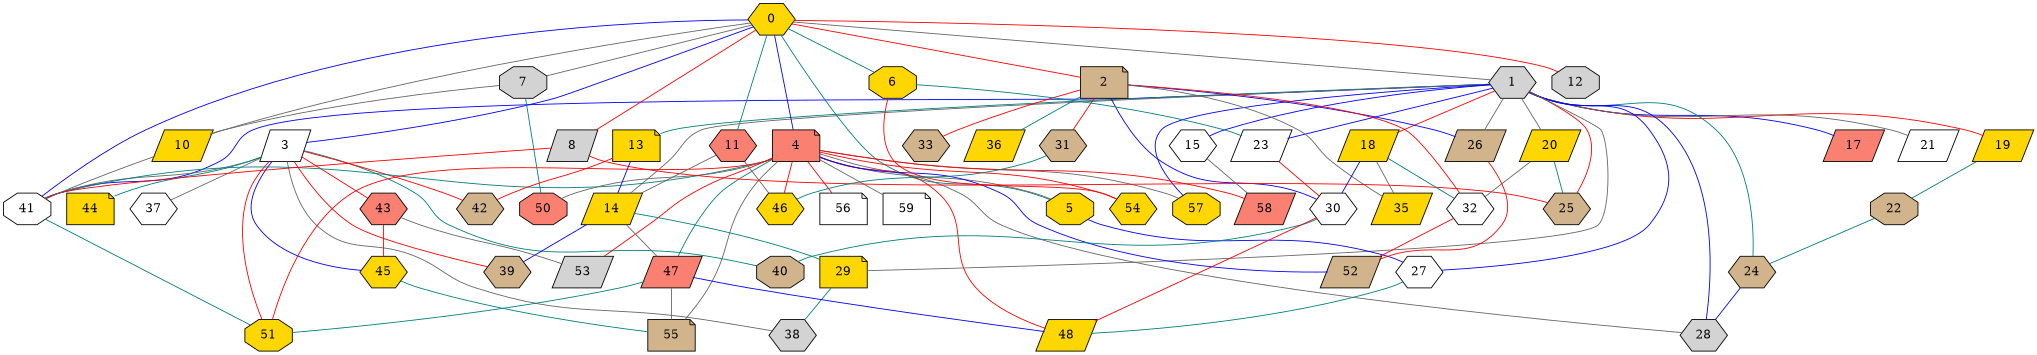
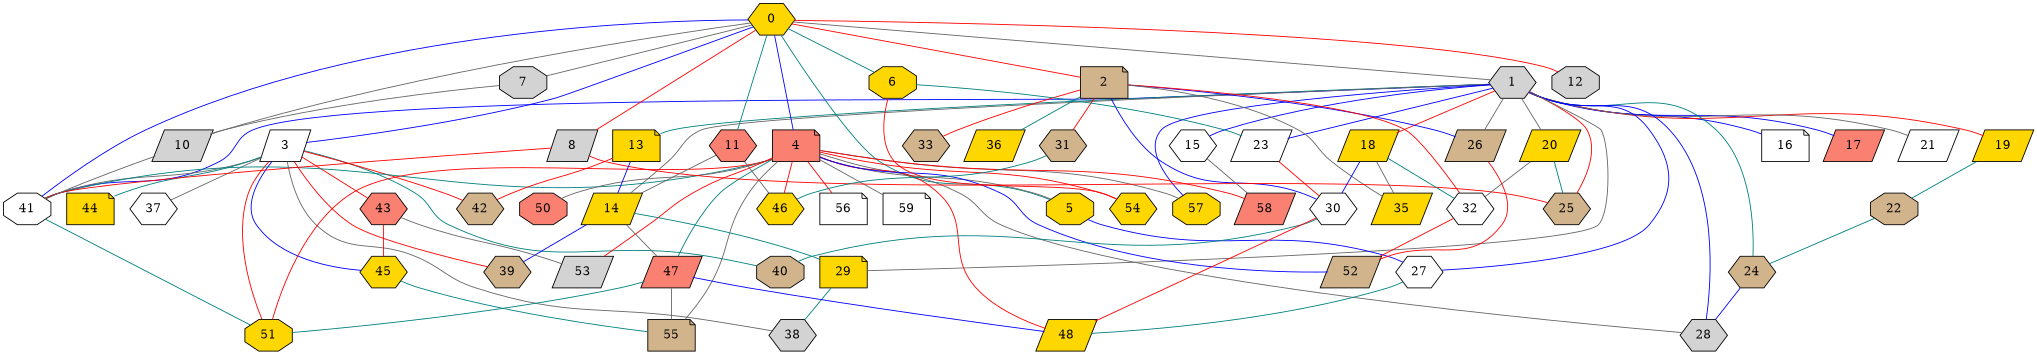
edge "7" -- "50": removed
node "10": fillcolor gold -> lightgrey
node "16": added
